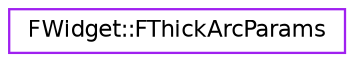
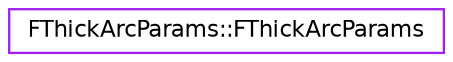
node "FWidget::FThickArcParams": label "FWidget::FThickArcParams" -> "FThickArcParams::FThickArcParams"
